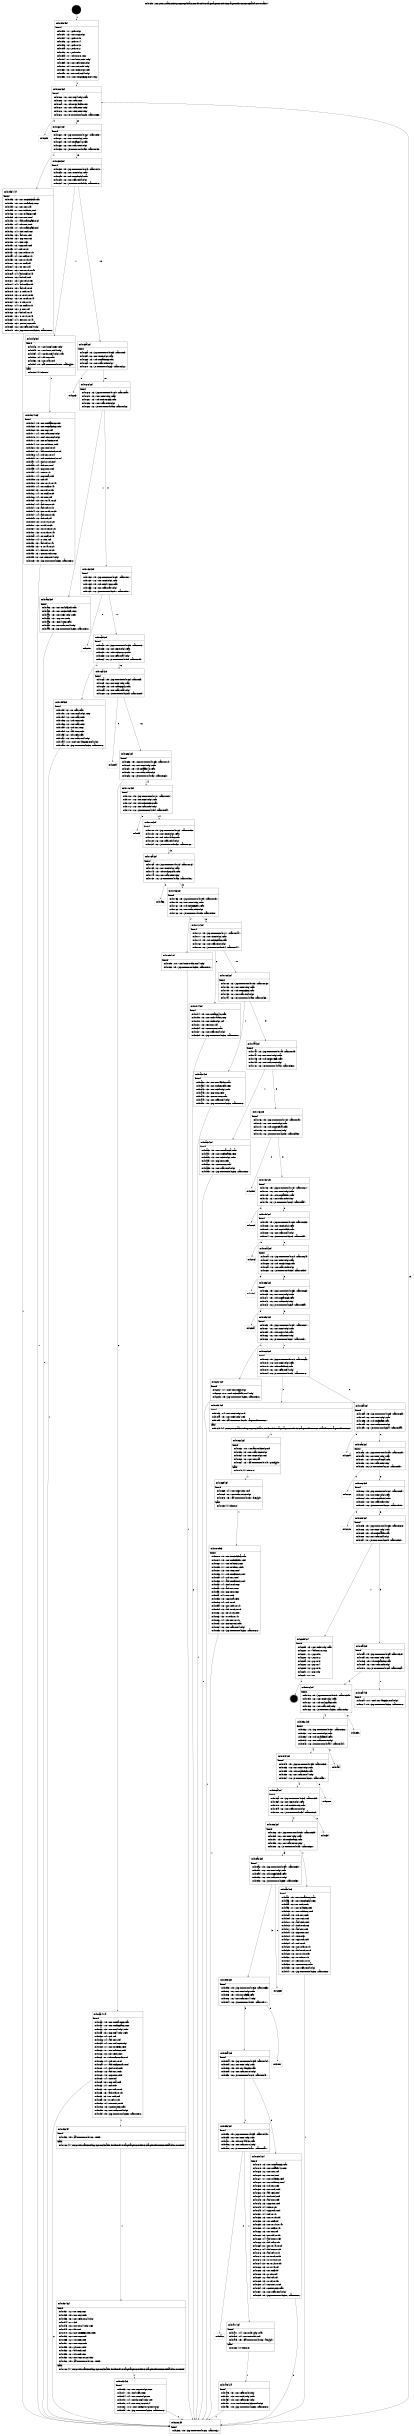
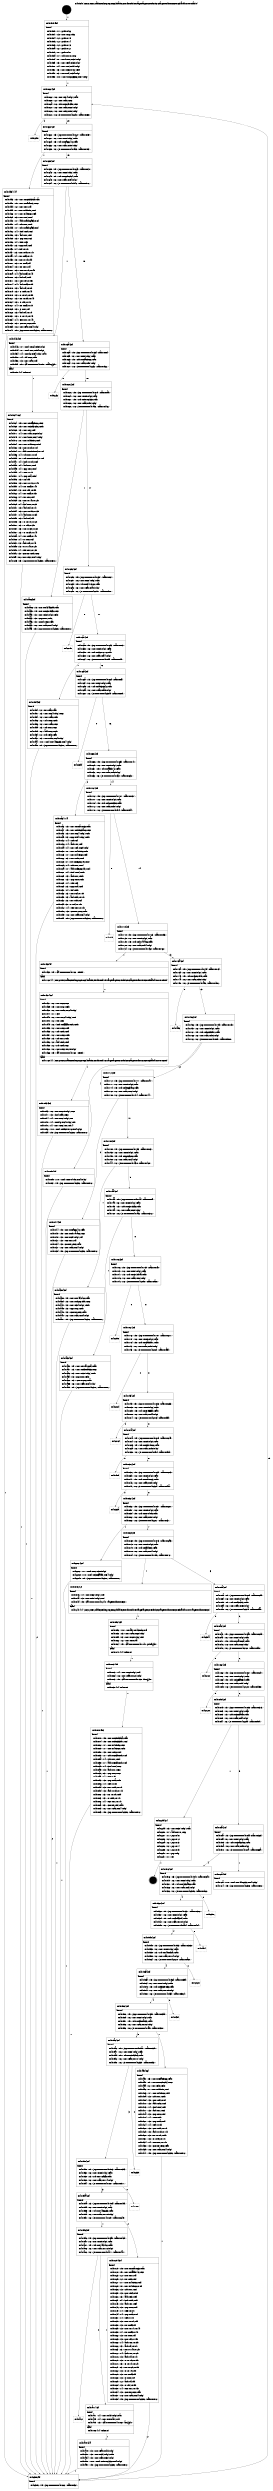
edge "0x401ca2 [114]" -> "0x401d32 [5]": now "0x40171e [28]" -> "0x401d32 [5]"
